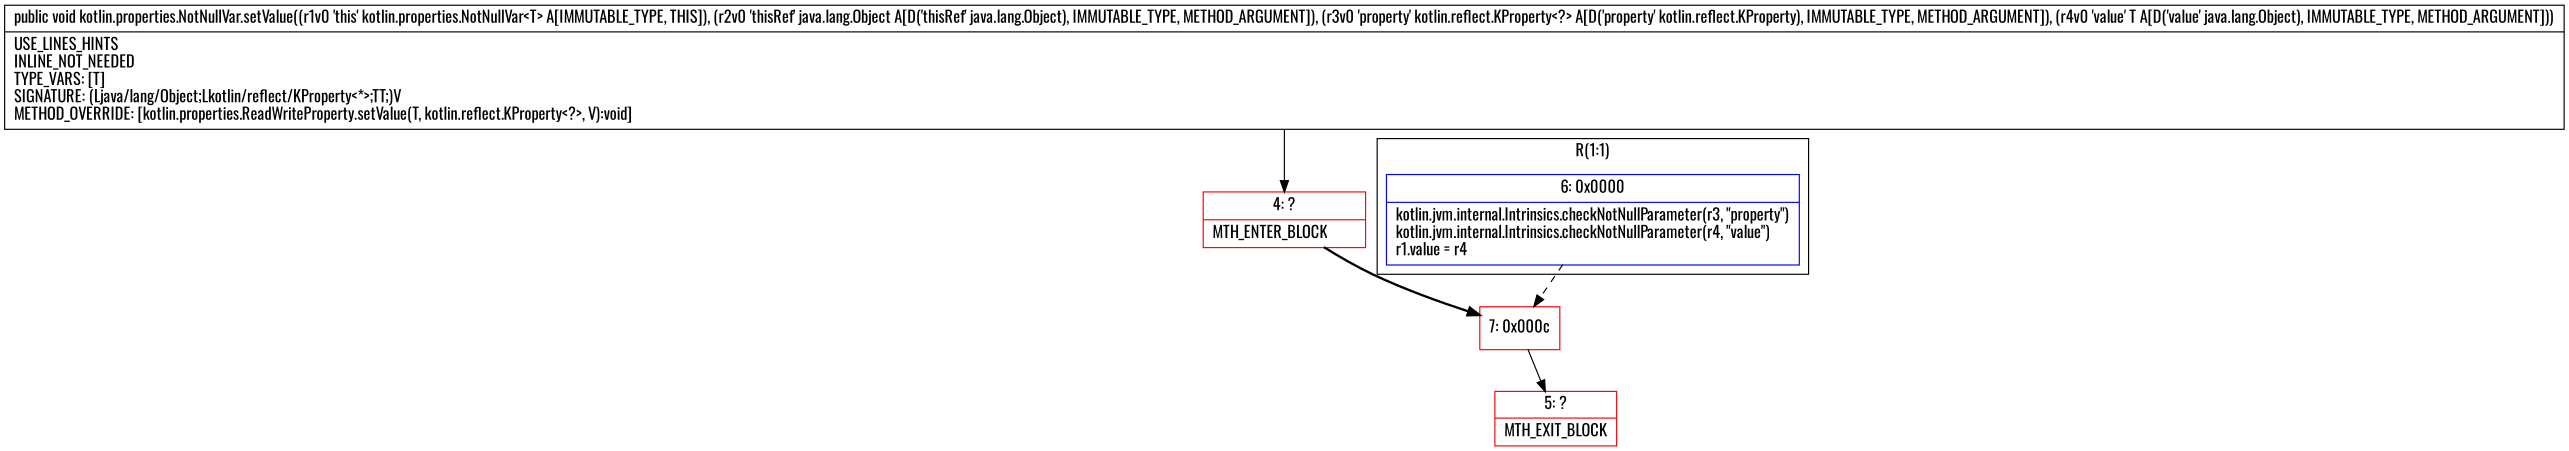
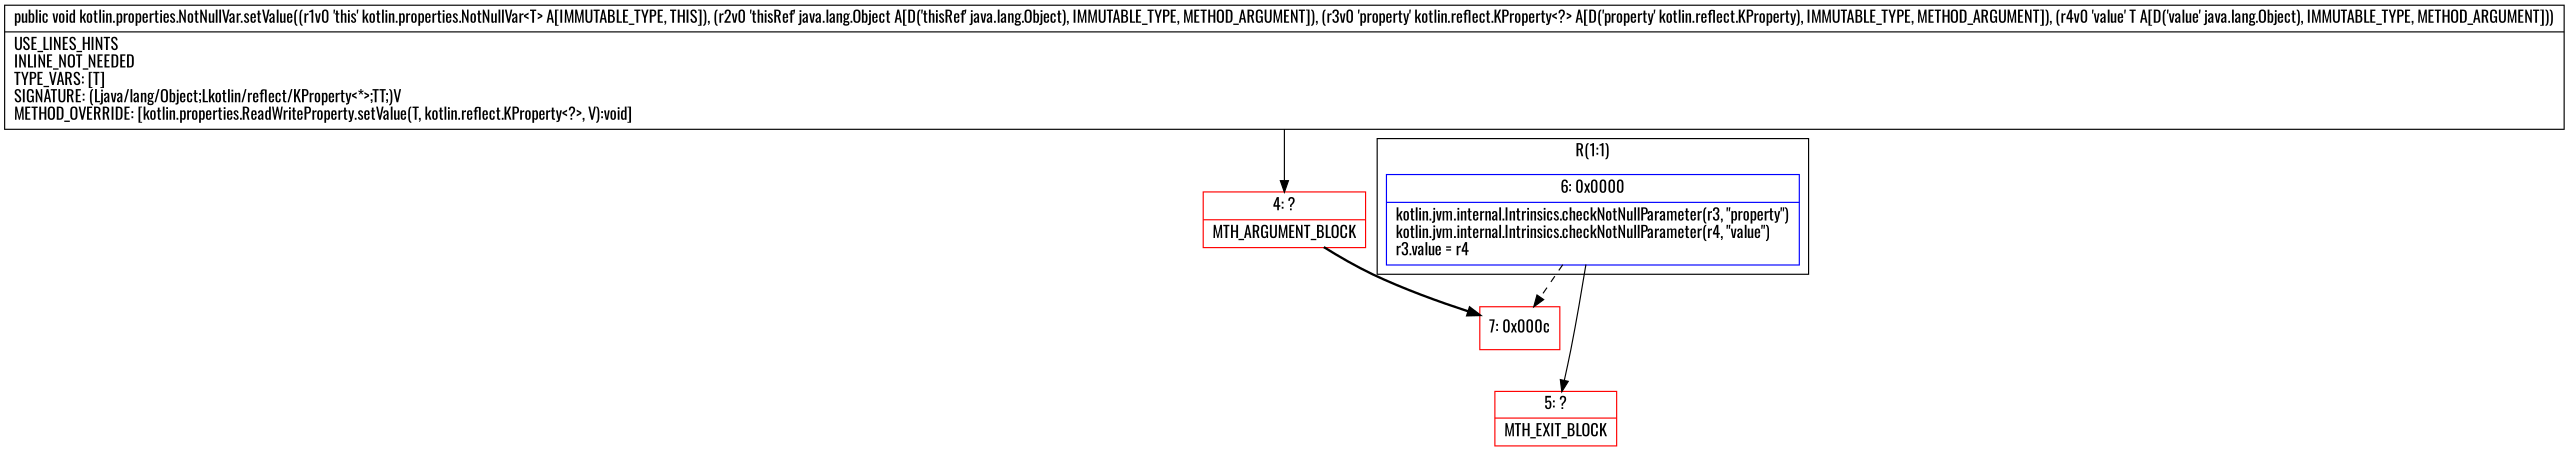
node "4: ?": text "MTH_ENTER_BLOCK" -> "MTH_ARGUMENT_BLOCK"
node "6: 0x0000": text "r1.value = r4" -> "r3.value = r4"
edge "7: 0x000c" -> "5: ?": now "6: 0x0000" -> "5: ?"
